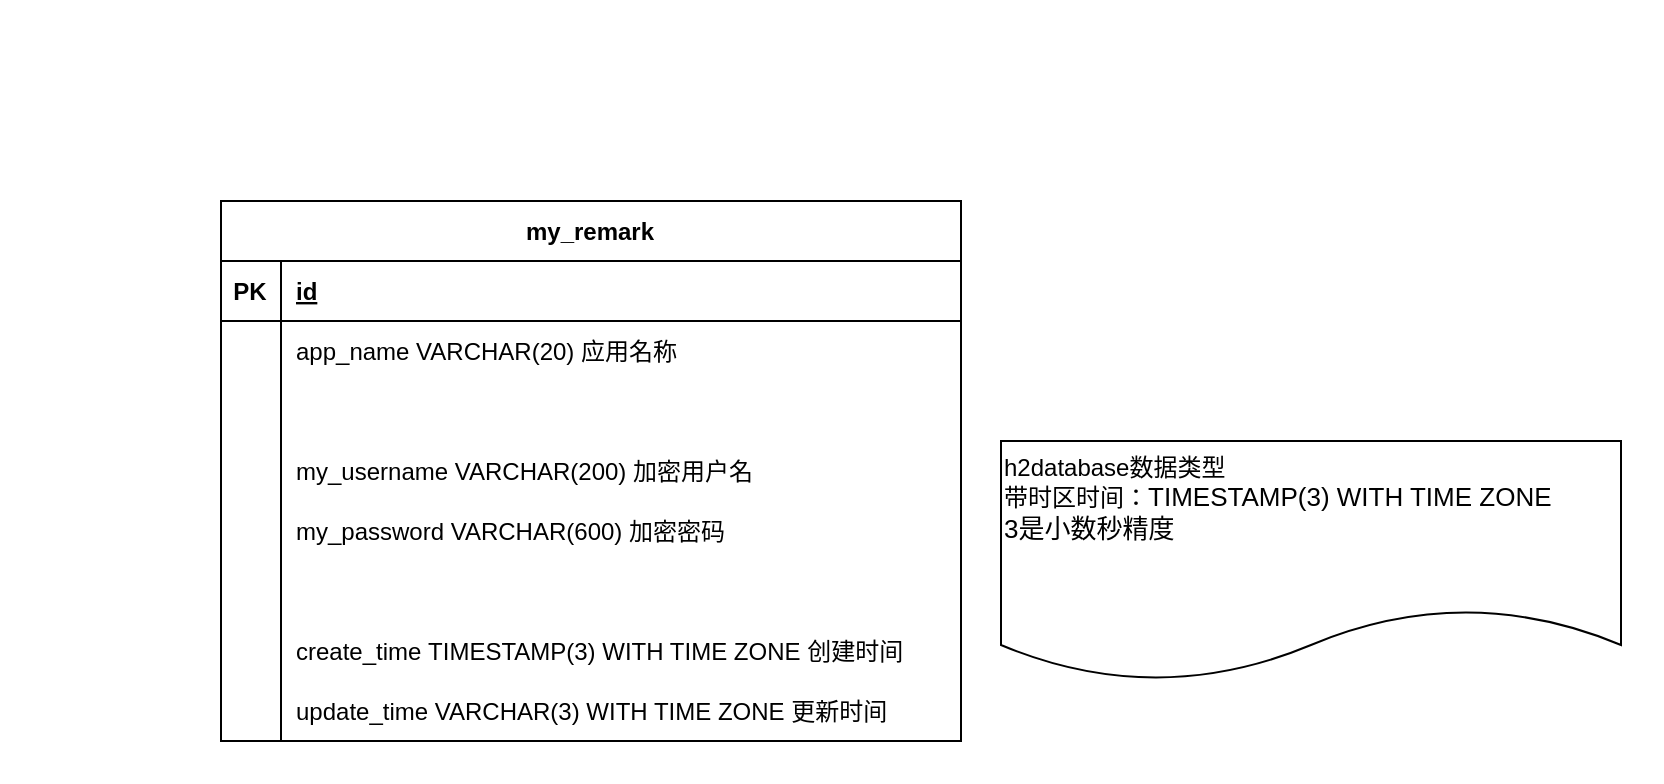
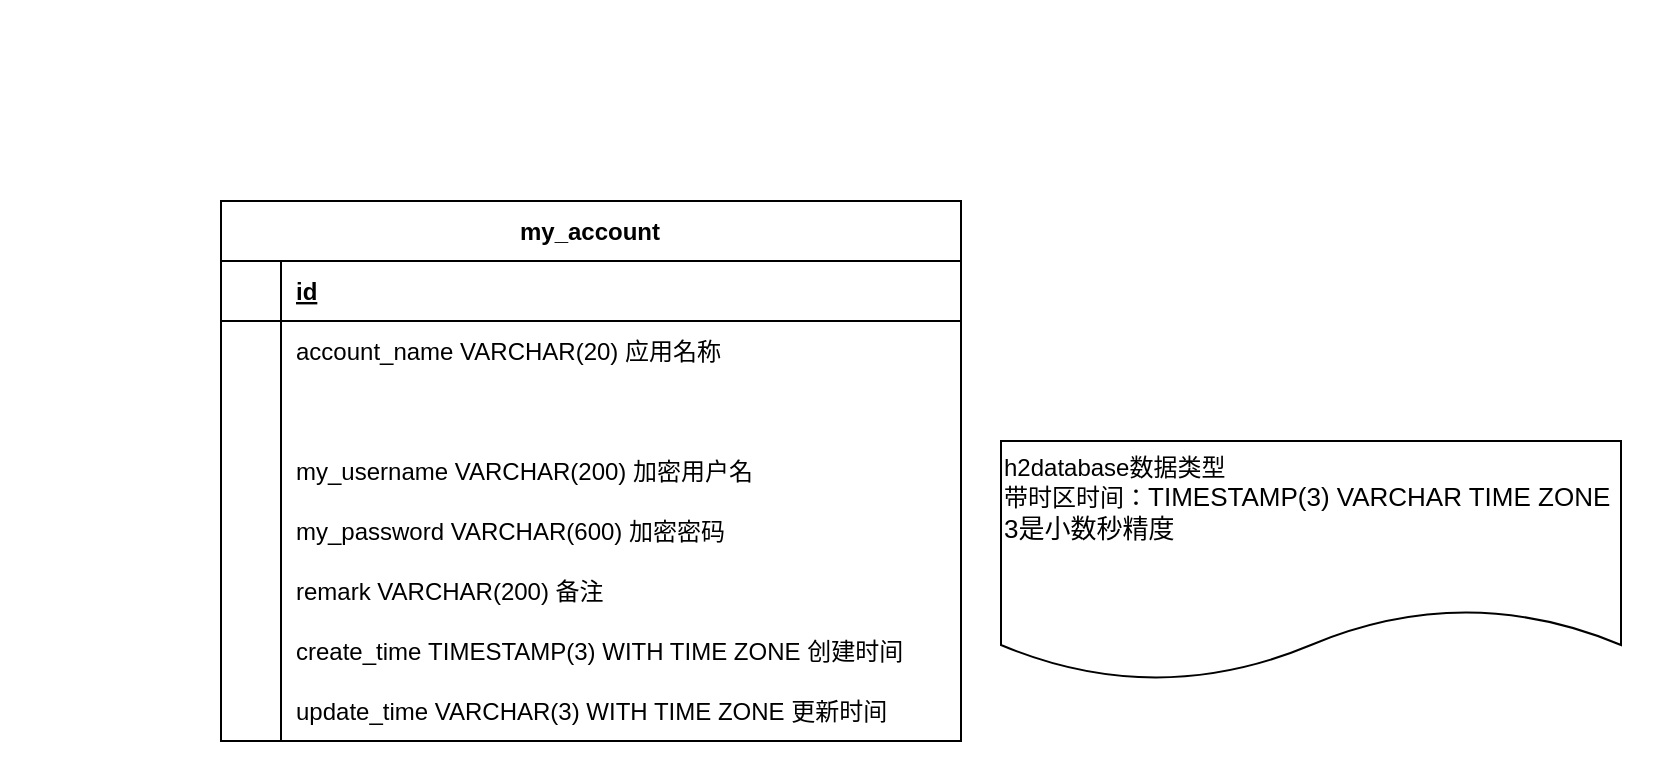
node "my_remark": label "my_remark" -> "my_account"
node "PK": removed
node "app_name VARCHAR(20) 应用名称": label "app_name VARCHAR(20) 应用名称" -> "account_name VARCHAR(20) 应用名称"
node "h2database数据类型 带时区时间：TIMESTAMP(3) WITH TIME ZONE 3是小数秒精度": label "h2database数据类型 带时区时间：TIMESTAMP(3) WITH TIME ZONE 3是小数秒精度" -> "h2database数据类型 带时区时间：TIMESTAMP(3) VARCHAR TIME ZONE 3是小数秒精度"
node "remark VARCHAR(200) 备注": added
